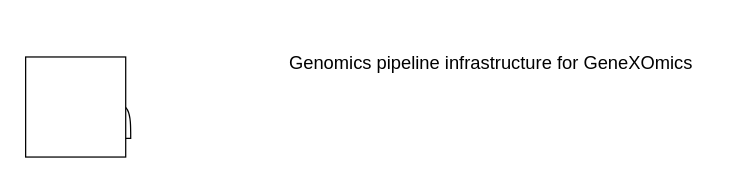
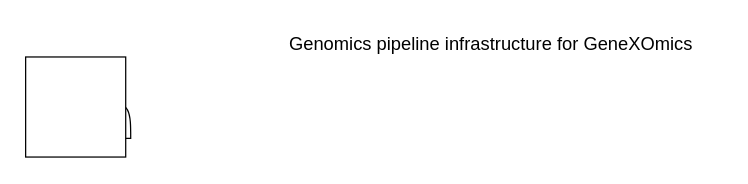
node "Genomics pipeline infrastructure for GeneXOmics": moved (504, 69) -> (504, 51)
